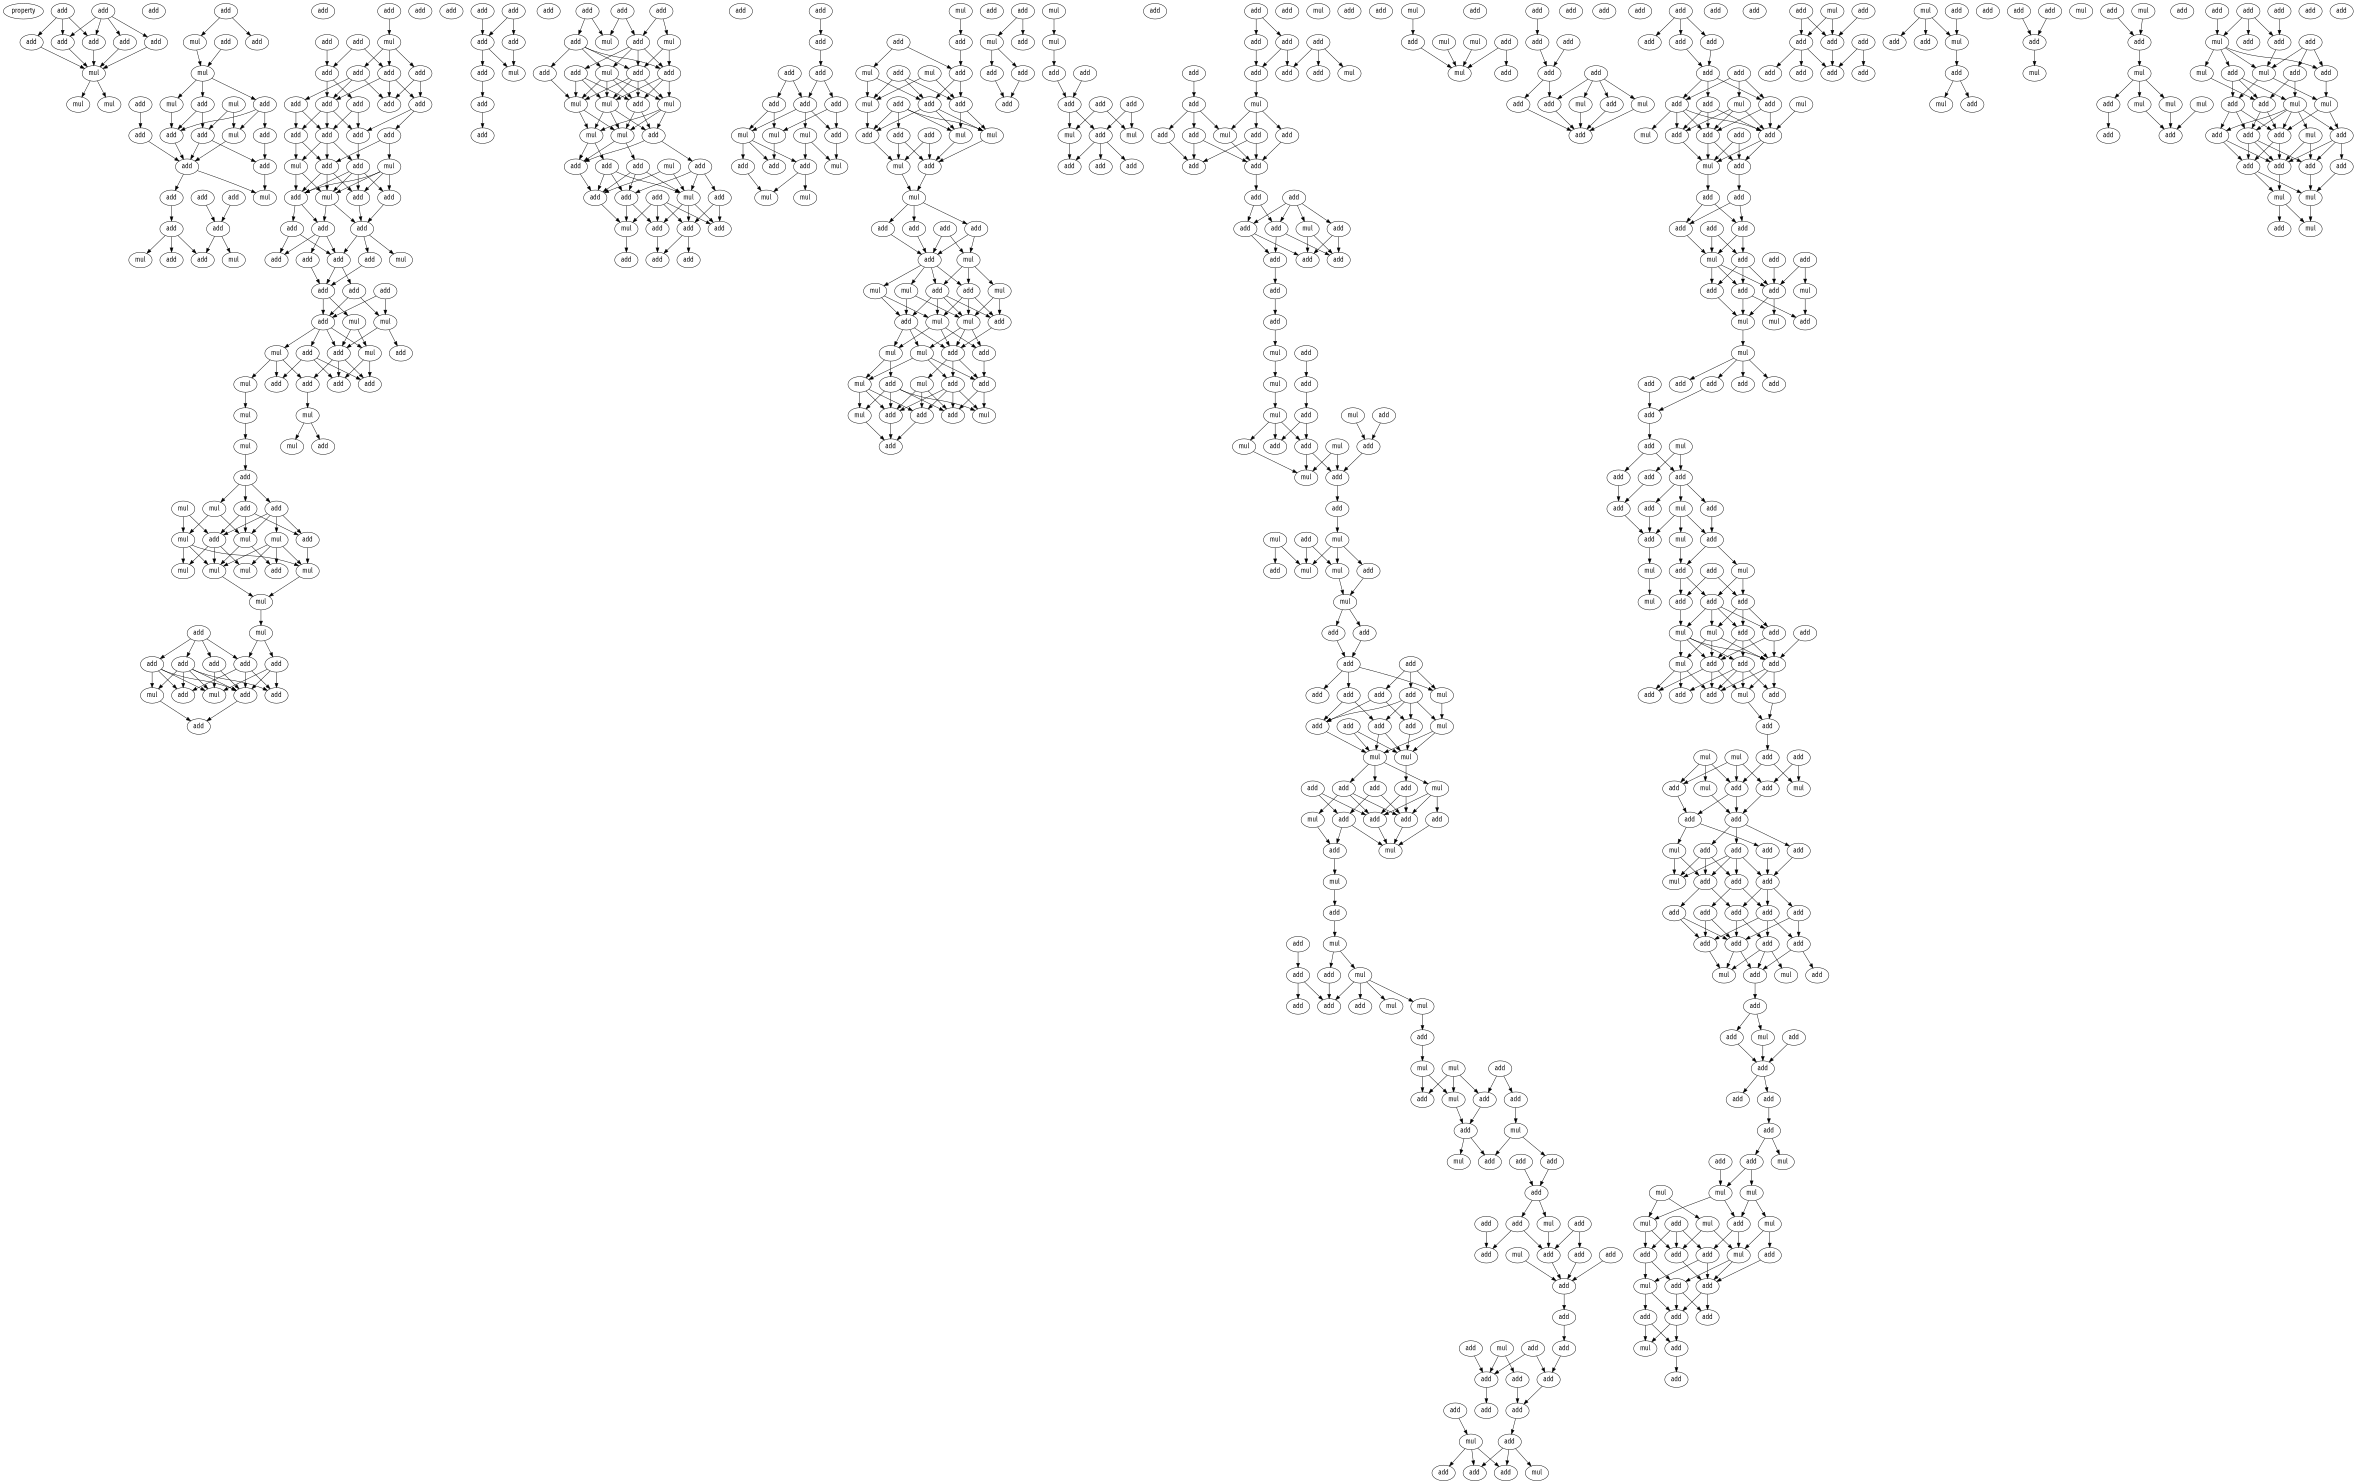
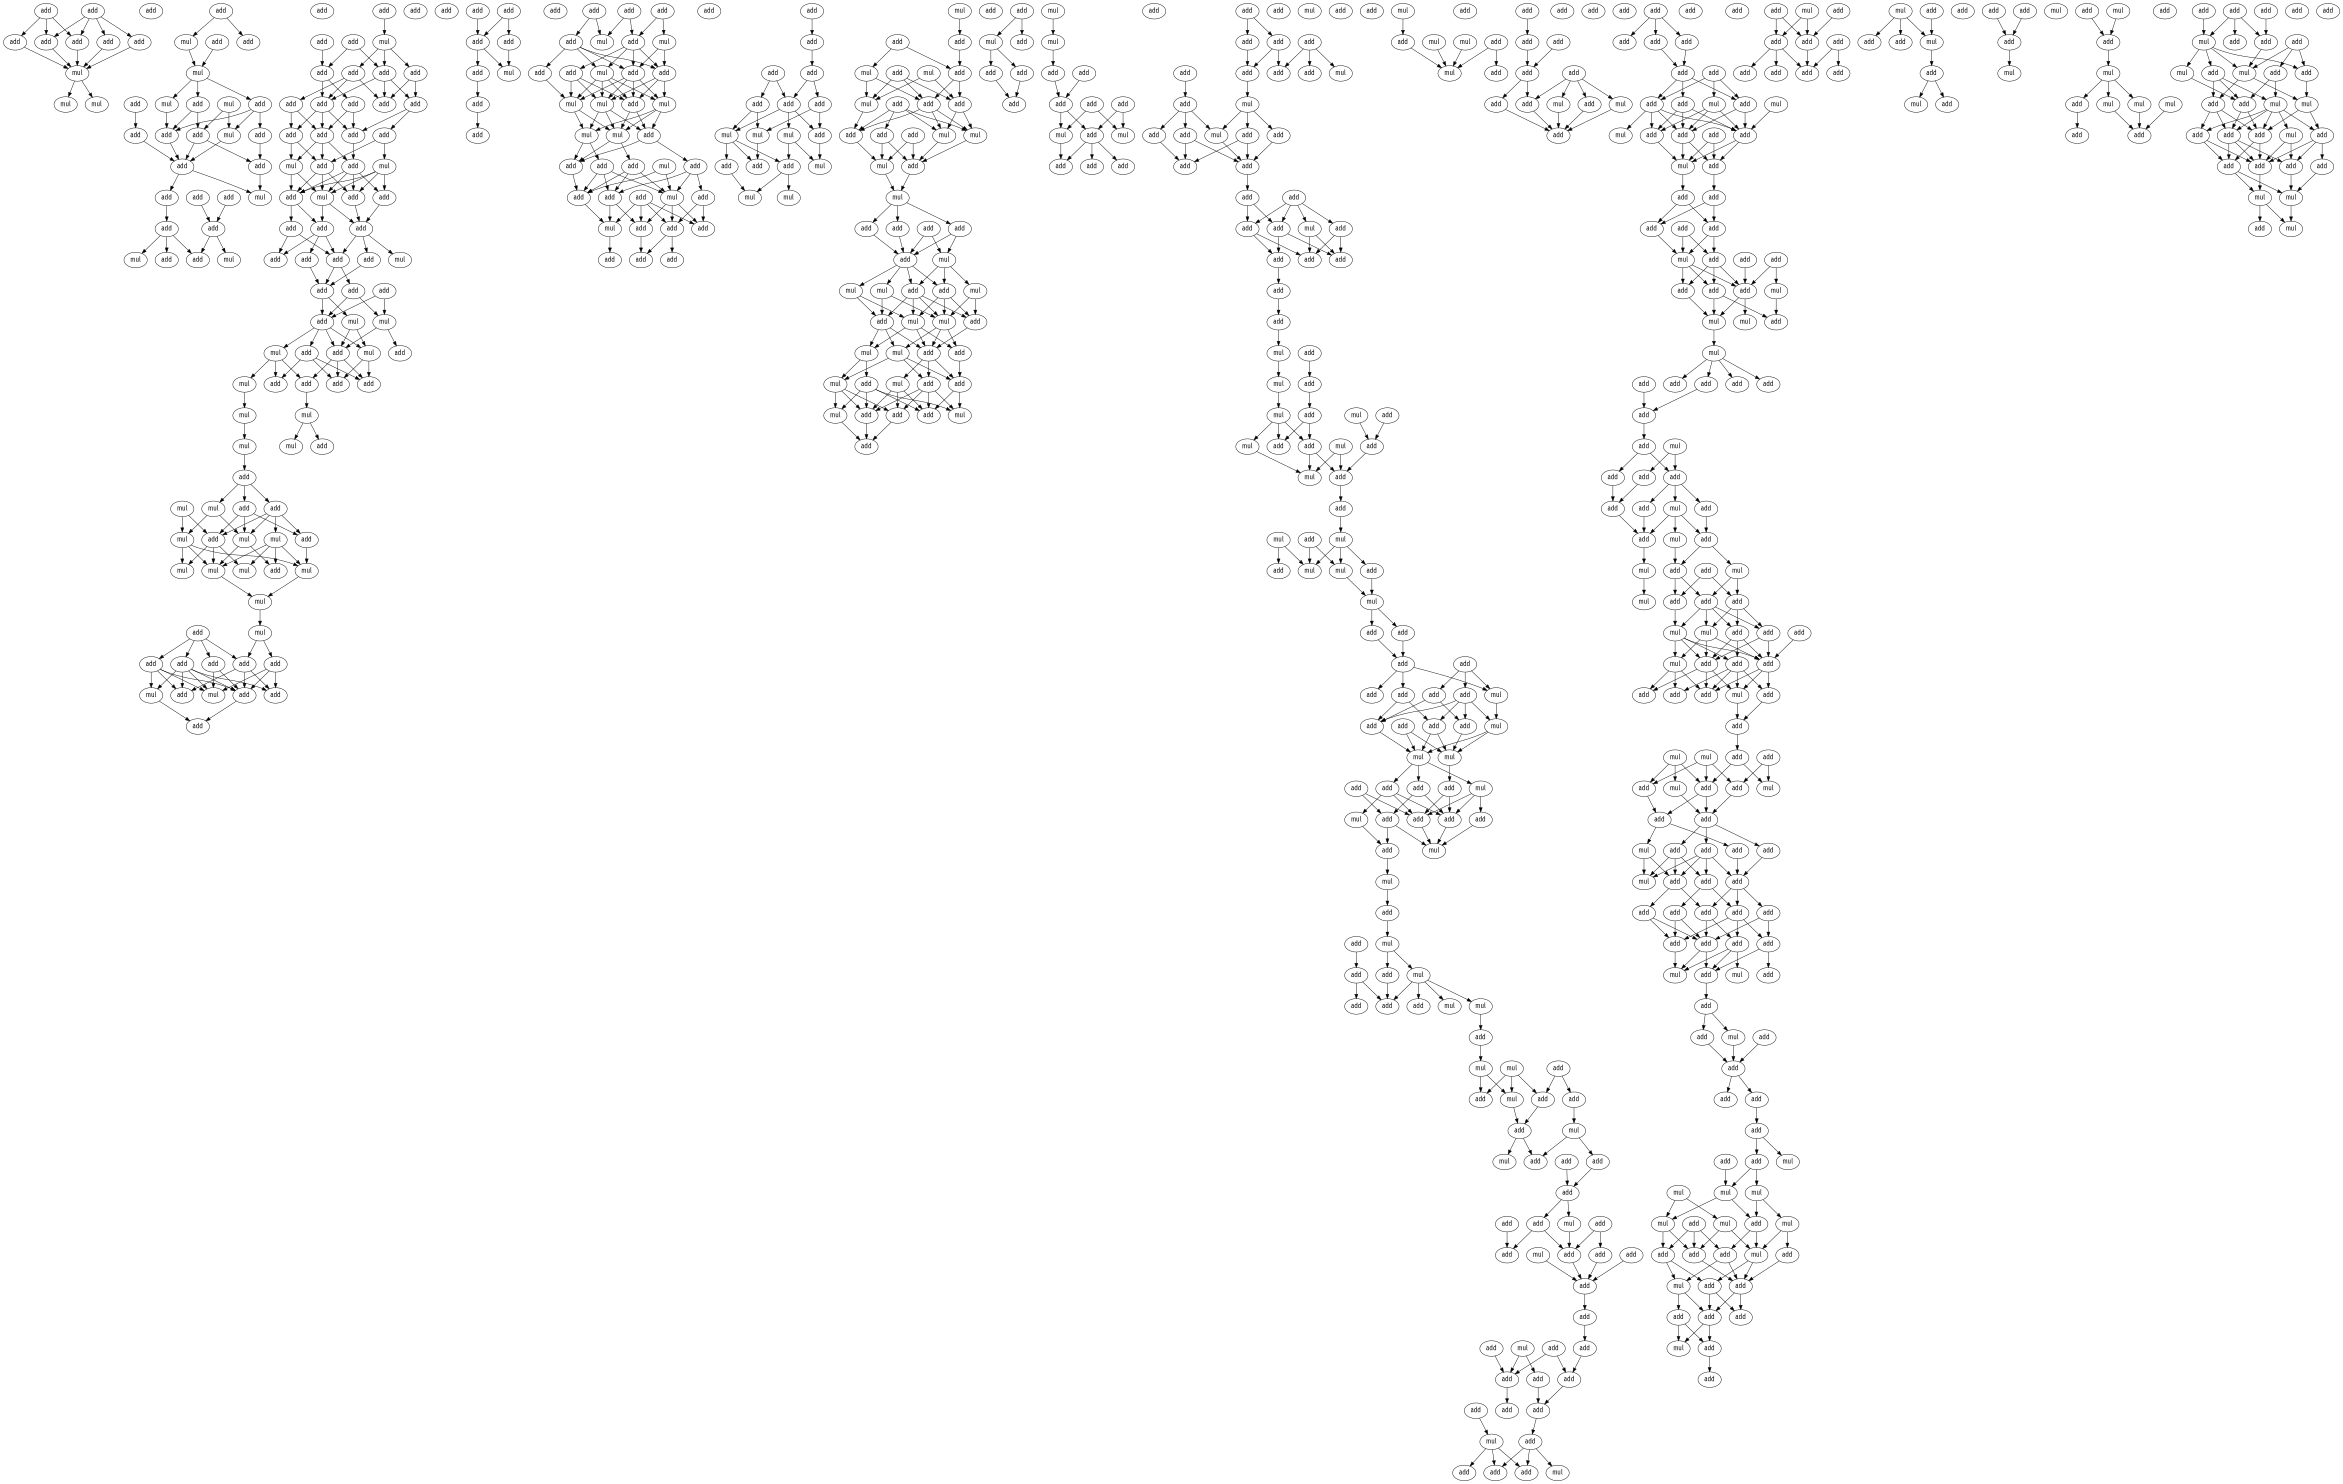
node "property": removed
